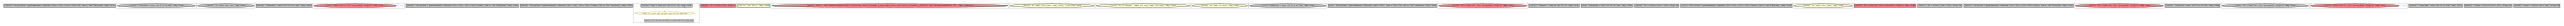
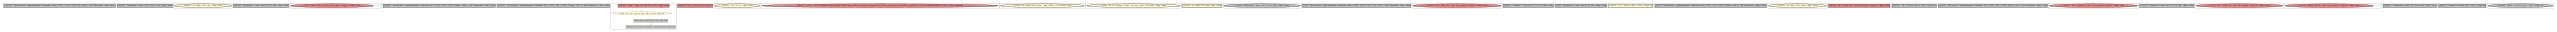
node "[44/45]  %idxprom5 = sext i32 %i.0 to i64, !dbg !1309": shape ellipse -> box
node "[46/47]  br label %for.inc, !dbg !1313": fillcolor grey -> lemonchiffon
node "[24/55]  %cmp = icmp slt i32 %i.0, %0, !dbg !1298": fillcolor grey -> lightcoral
node "[70/71]  ret i32 0, !dbg !1318": shape box -> ellipse
node "[13/14]  br label %if.end, !dbg !1308": shape ellipse -> box
node "[58/59]  %a = alloca [100 x i32], align 16": fillcolor grey -> lemonchiffon
node "[9/10]  %2 = load i32, i32* %arrayidx2, align 4, !dbg !1304": fillcolor grey -> lightcoral
node "[64/65]  %skip = alloca [50 x i32], align 16": shape box -> ellipse
node "[49/50]  %inc = add nsw i32 %i.0, 1, !dbg !1314": added
